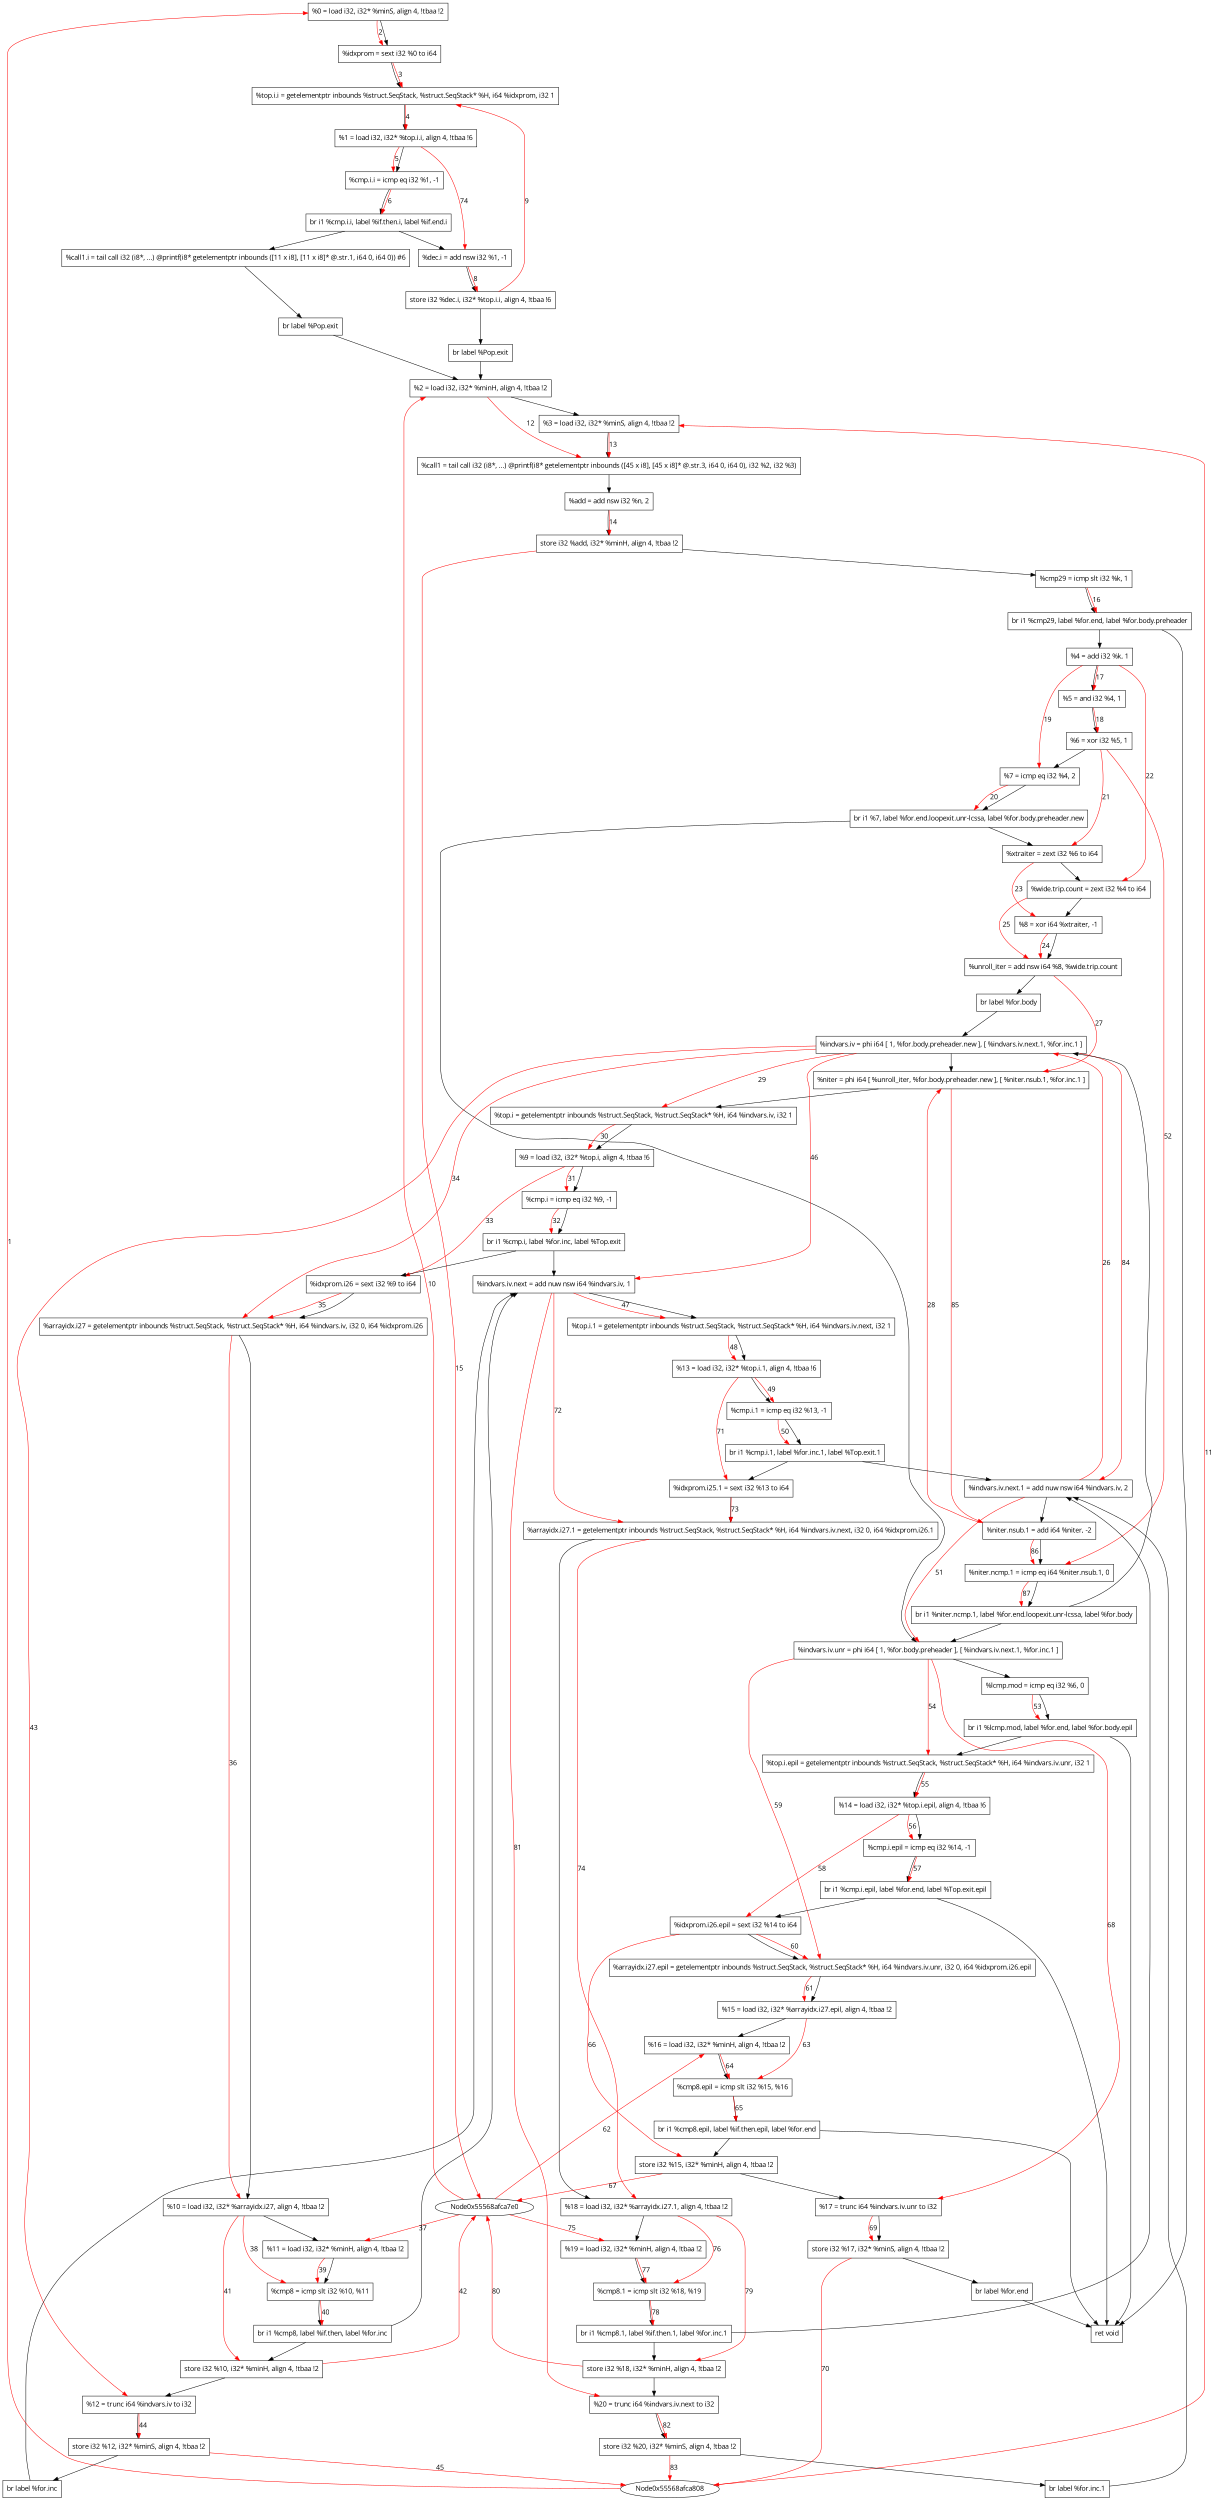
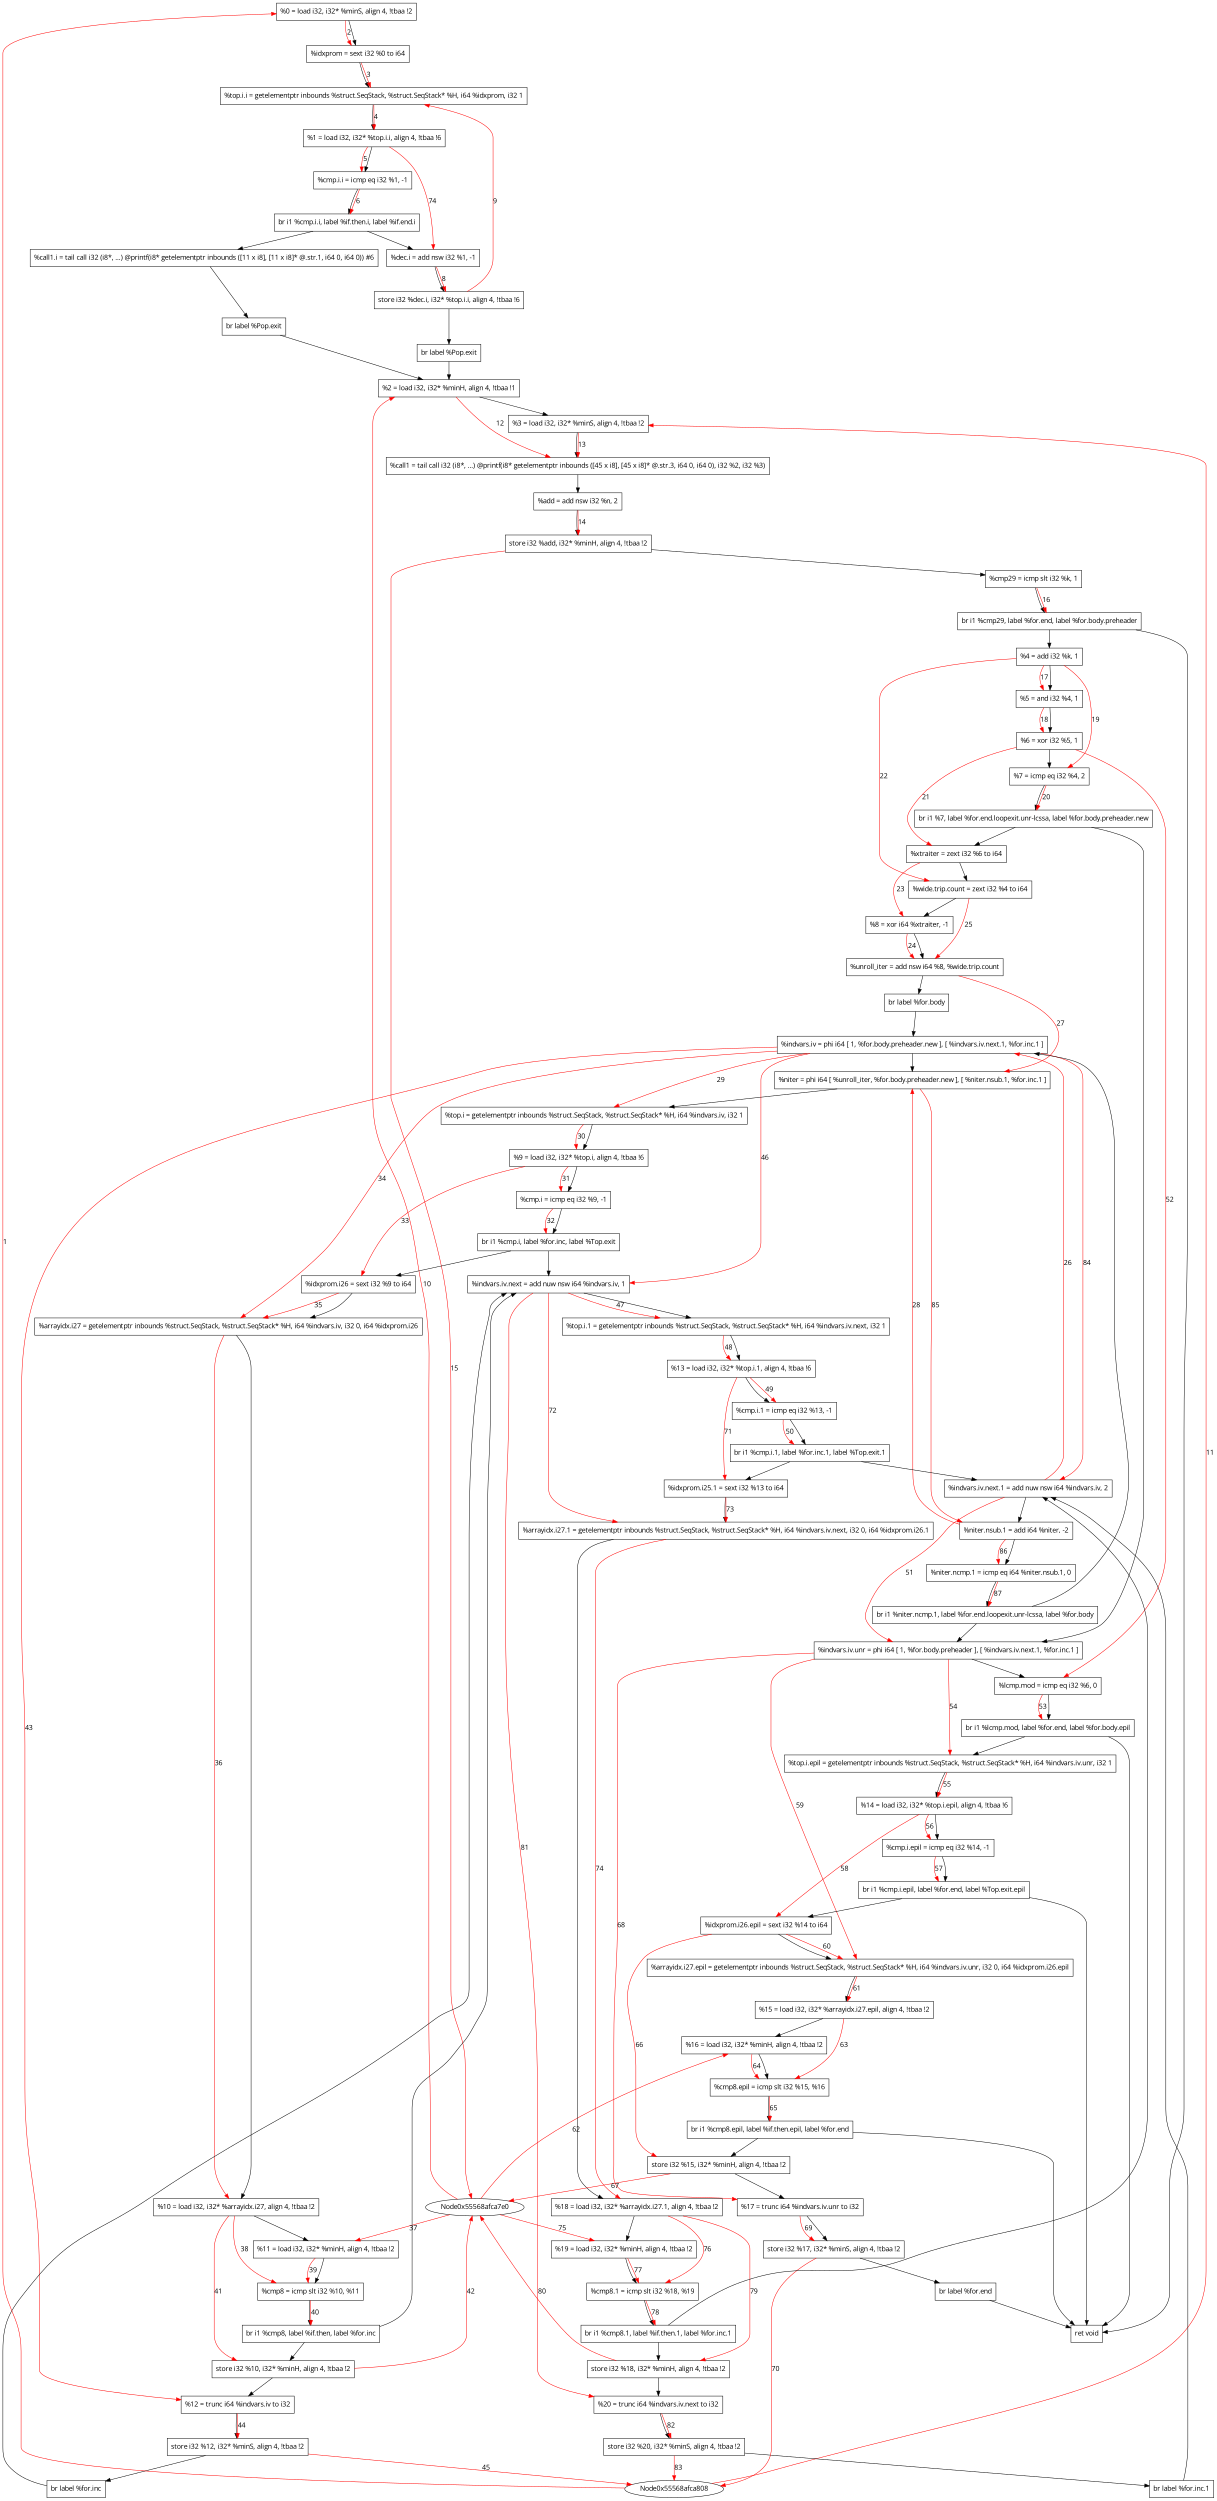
node "%2 = load i32, i32* %minH, align 4, !tbaa !2": label "%2 = load i32, i32* %minH, align 4, !tbaa !2" -> "%2 = load i32, i32* %minH, align 4, !tbaa !1"
edge "%6 = xor i32 %5, 1" -> "%niter.ncmp.1 = icmp eq i64 %niter.nsub.1, 0": now "%6 = xor i32 %5, 1" -> "%lcmp.mod = icmp eq i32 %6, 0"
